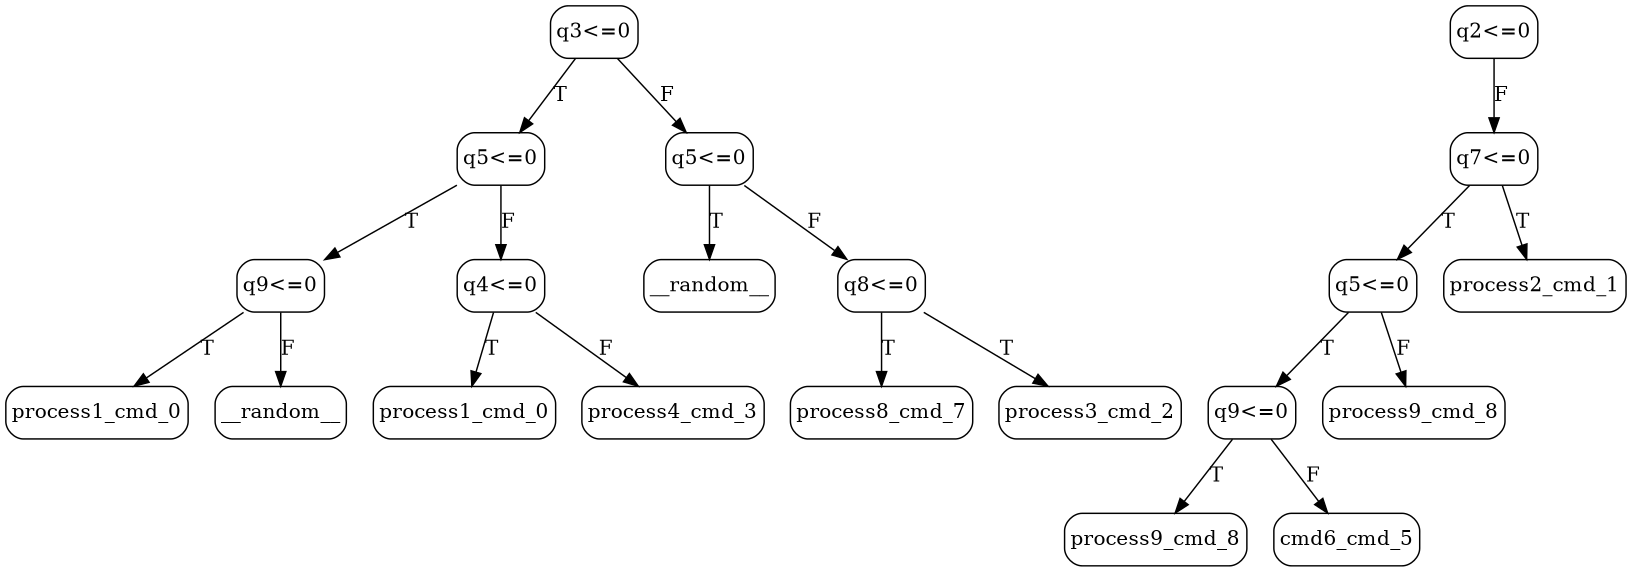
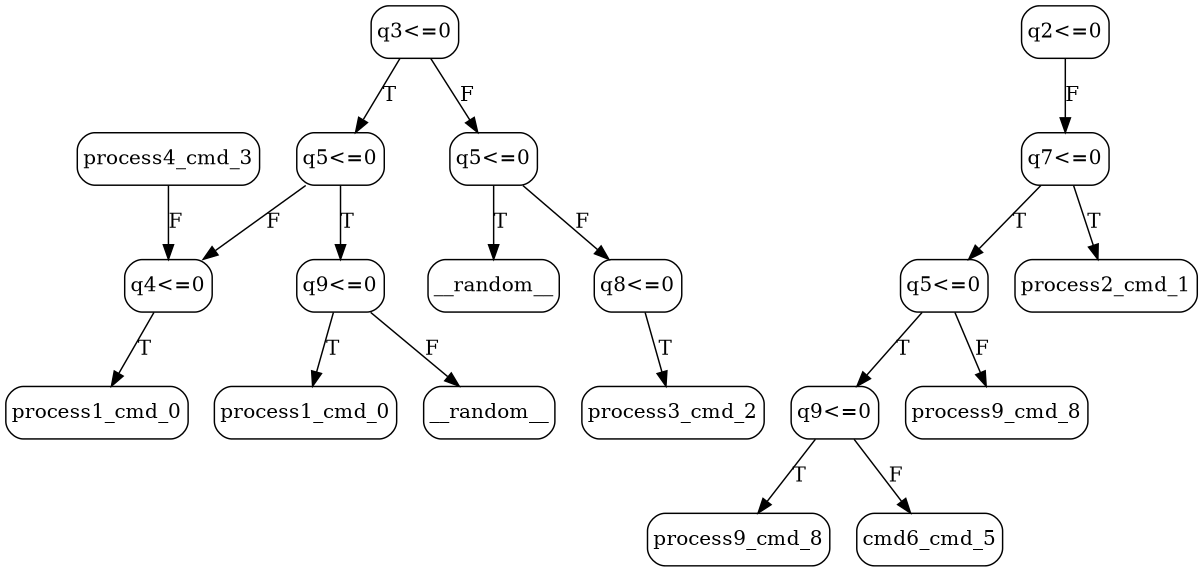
edge "q4<=0" -> "process4_cmd_3": reversed
node "process8_cmd_7": removed
